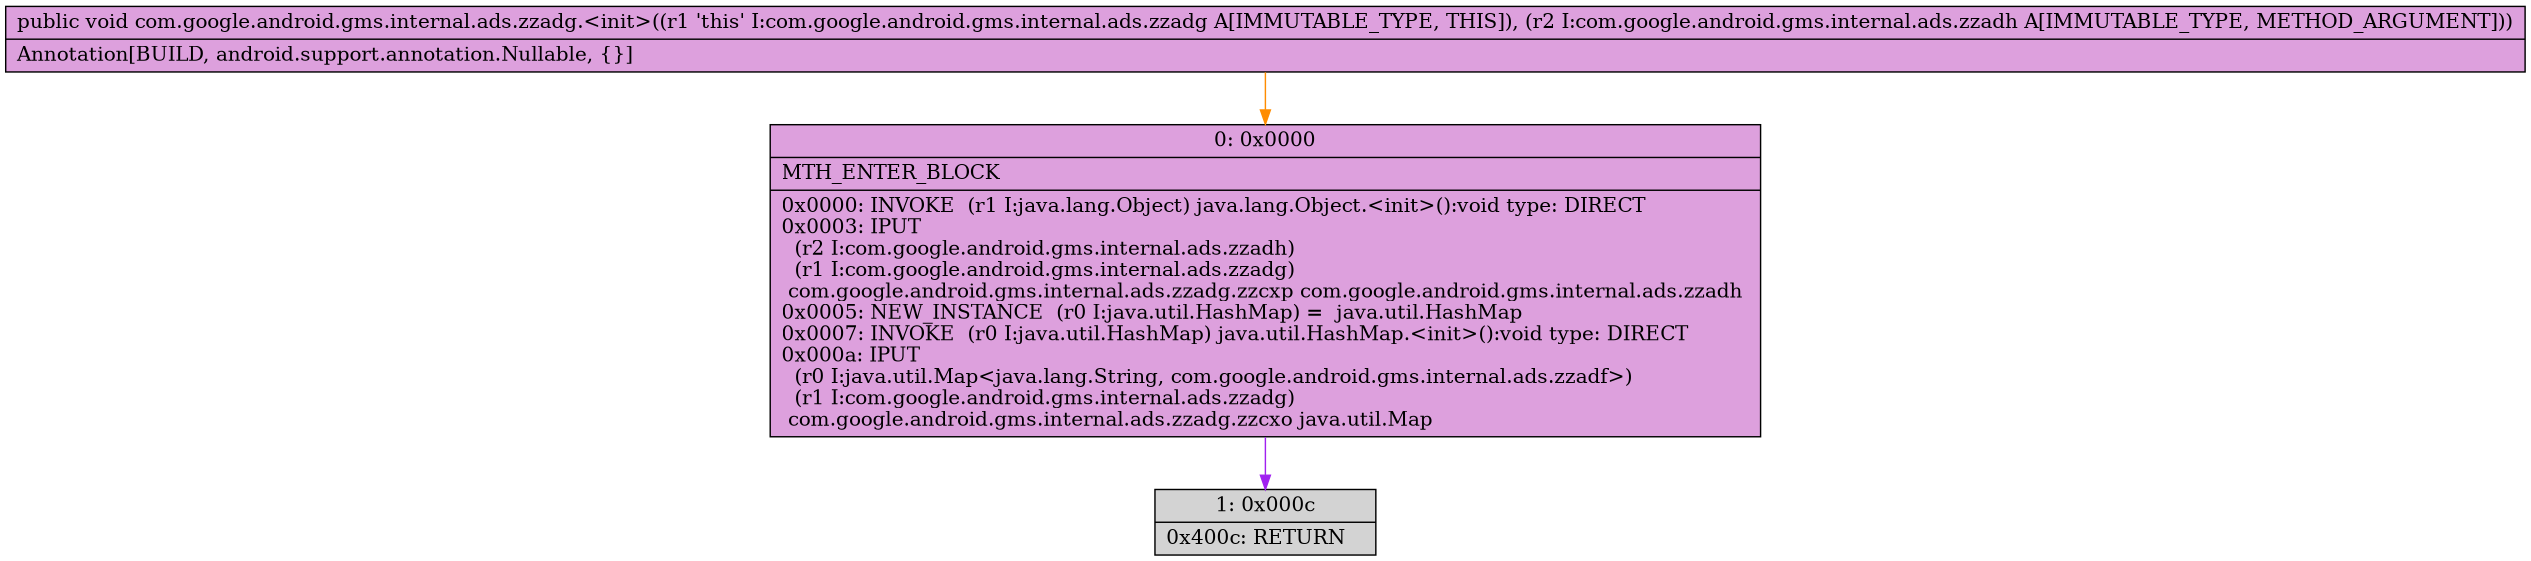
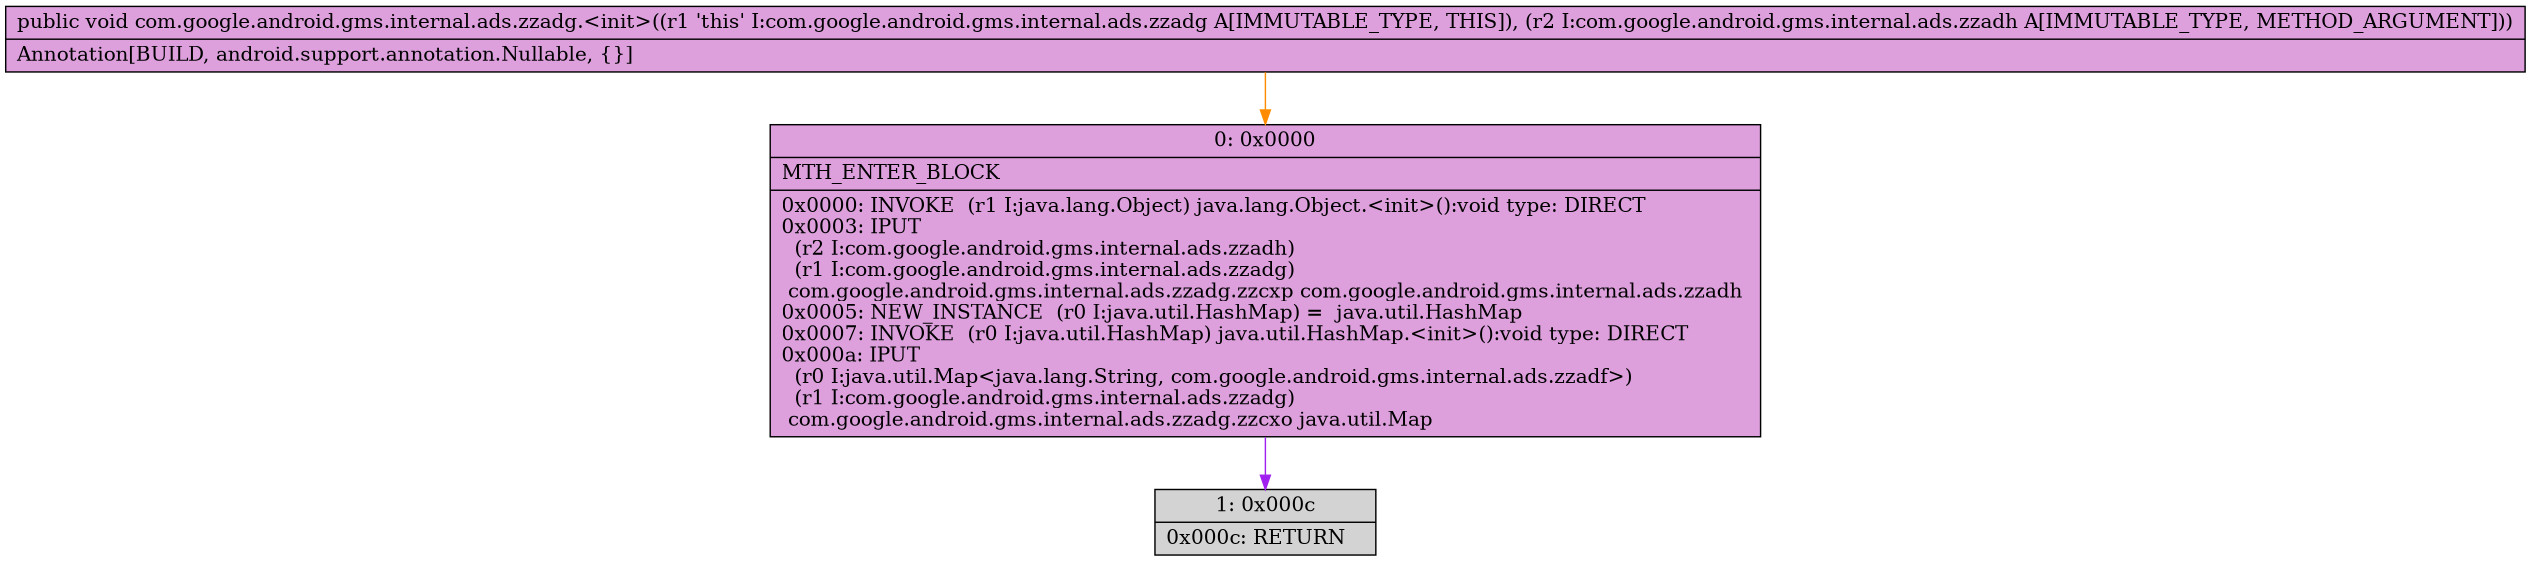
node "1: 0x000c": text "0x400c: RETURN" -> "0x000c: RETURN"
